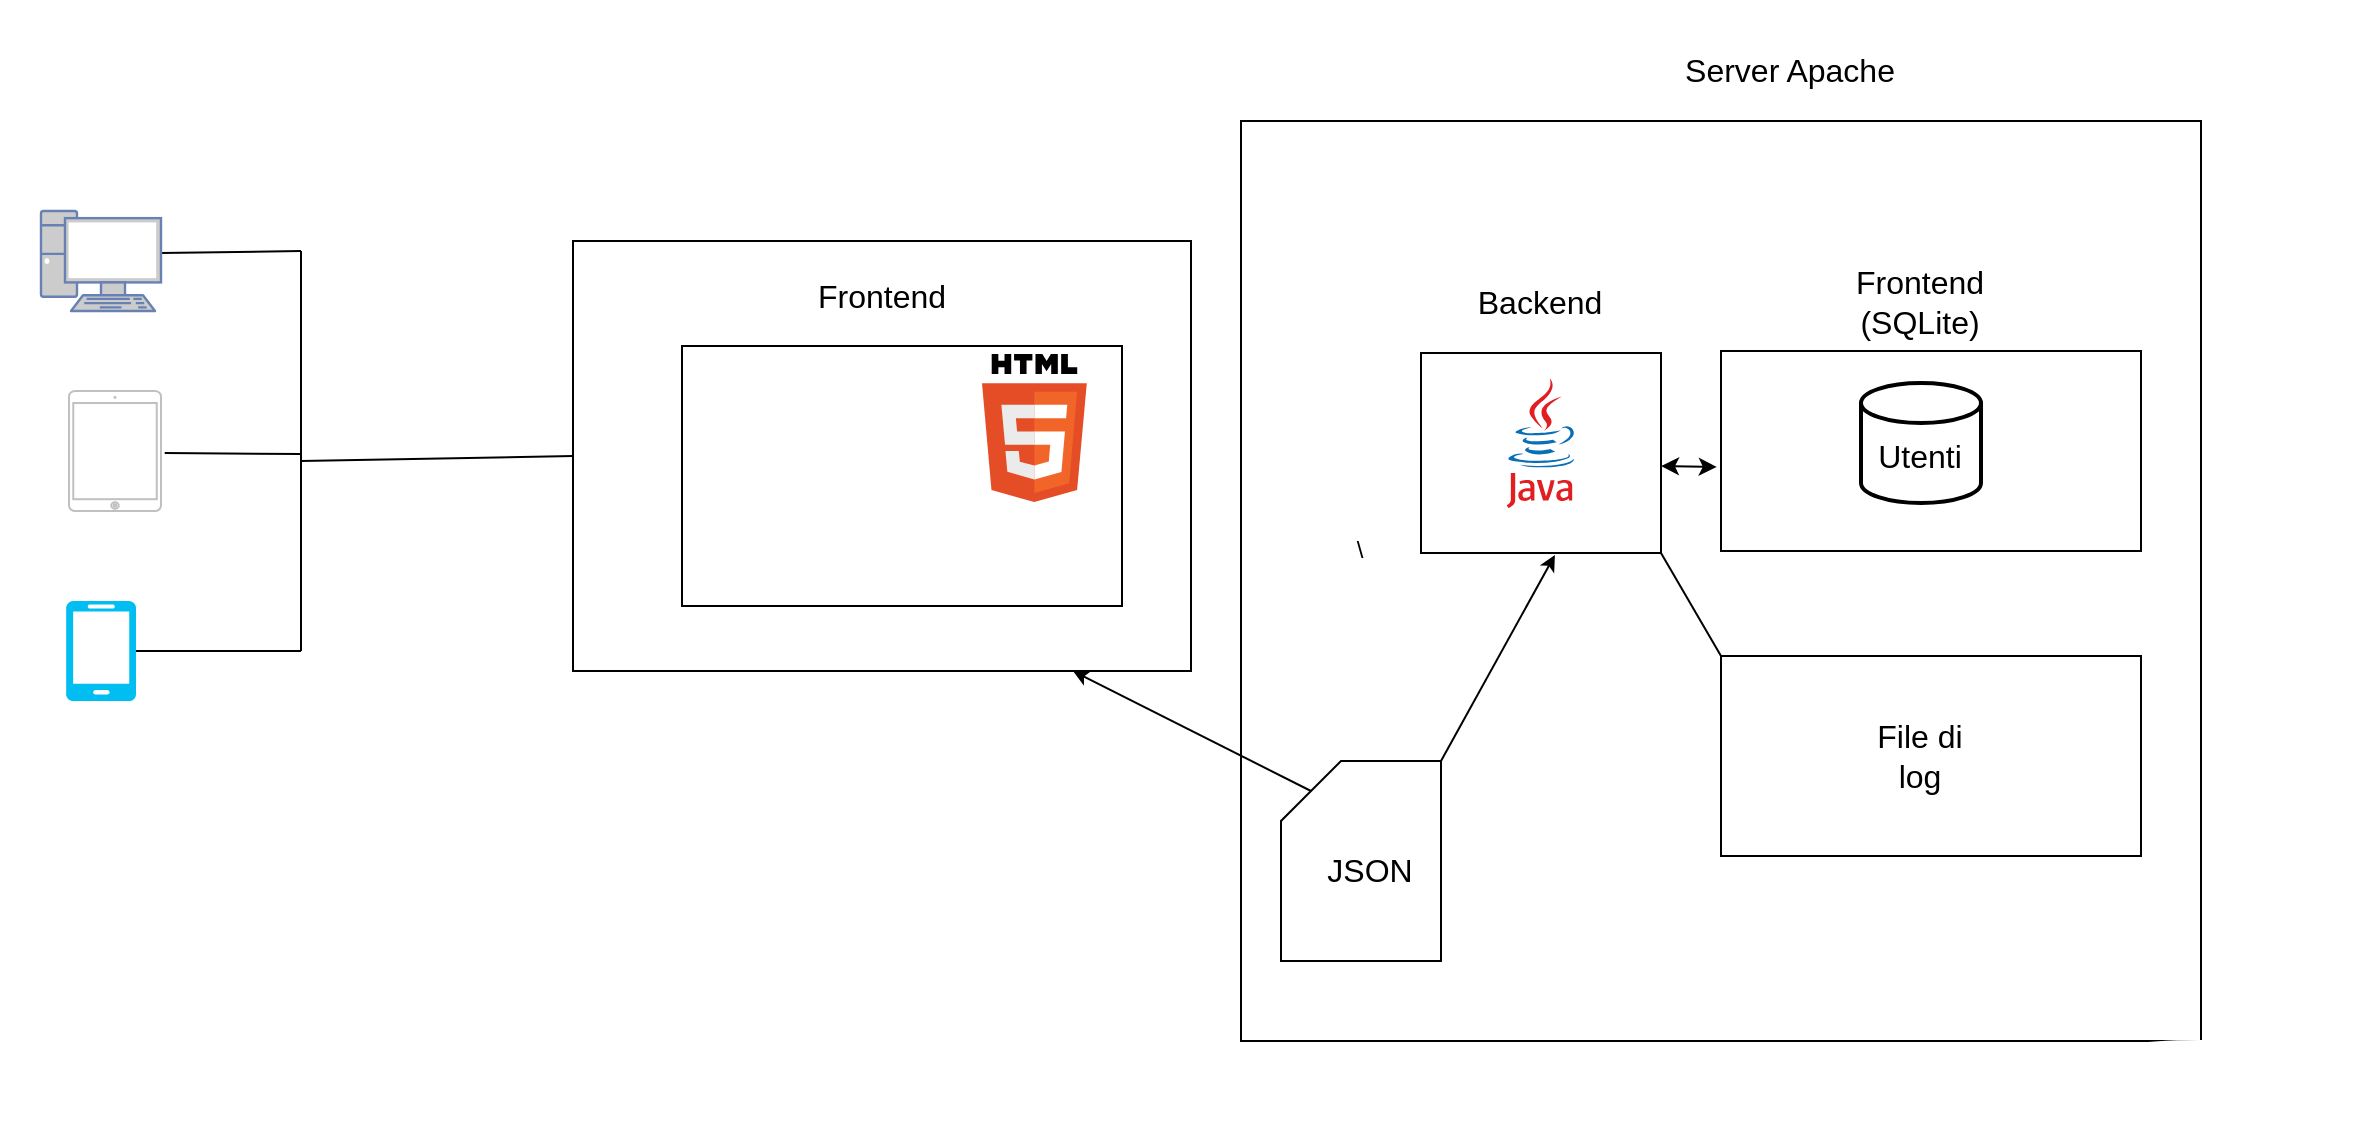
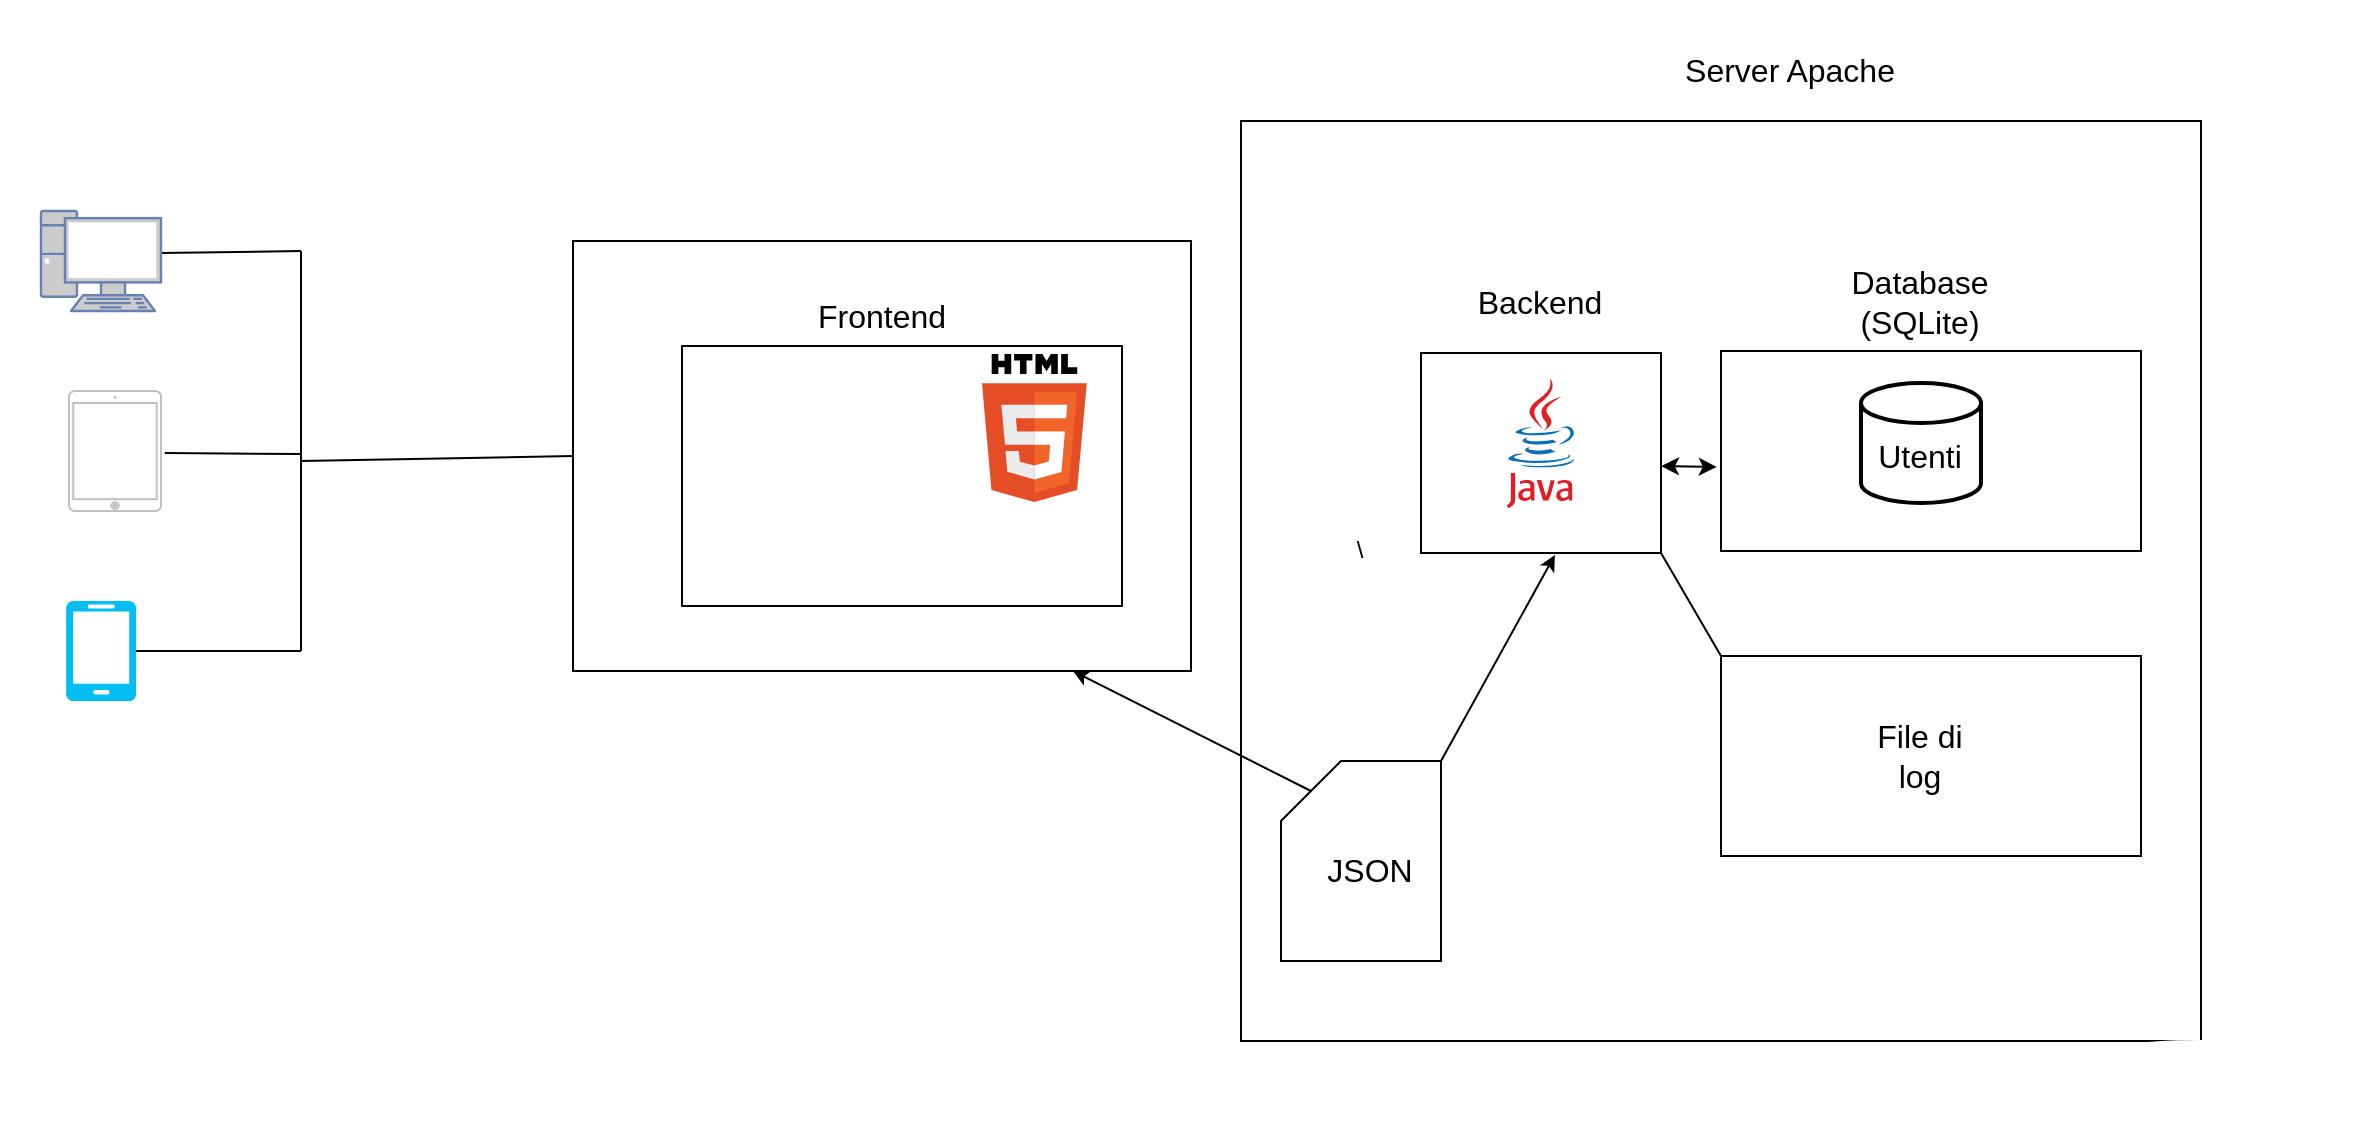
node "Frontend": moved (882, 296) -> (882, 316)
node "Frontend (SQLite)": label "Frontend (SQLite)" -> "Database (SQLite)"
